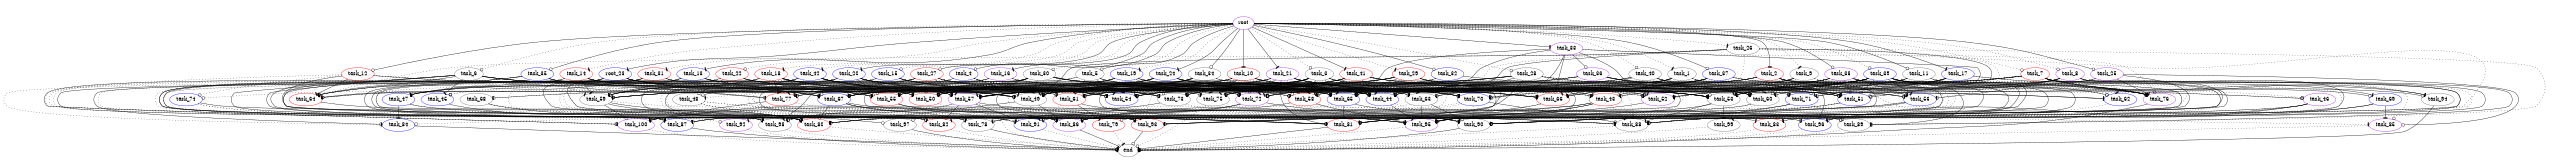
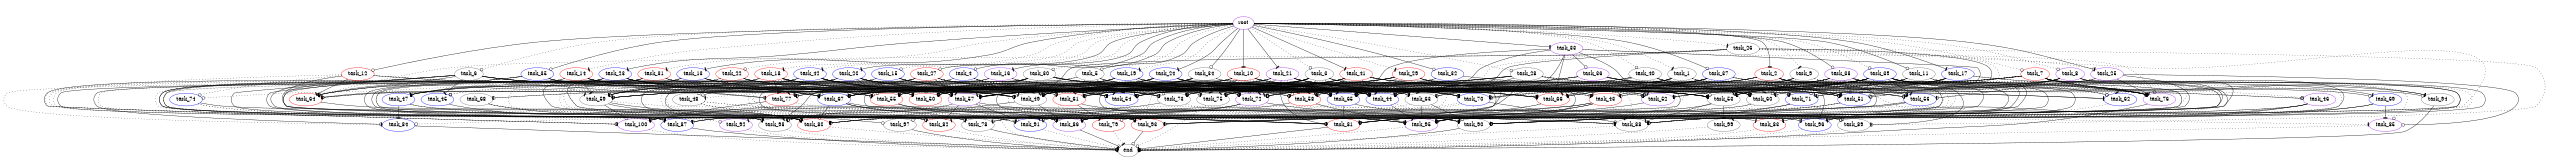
node "root_23": label "root_23" -> "task_23"
edge "task_26" -> "task_52": now "task_26" -> "task_25"
edge "task_8" -> "task_89": now "task_8" -> "task_86"
